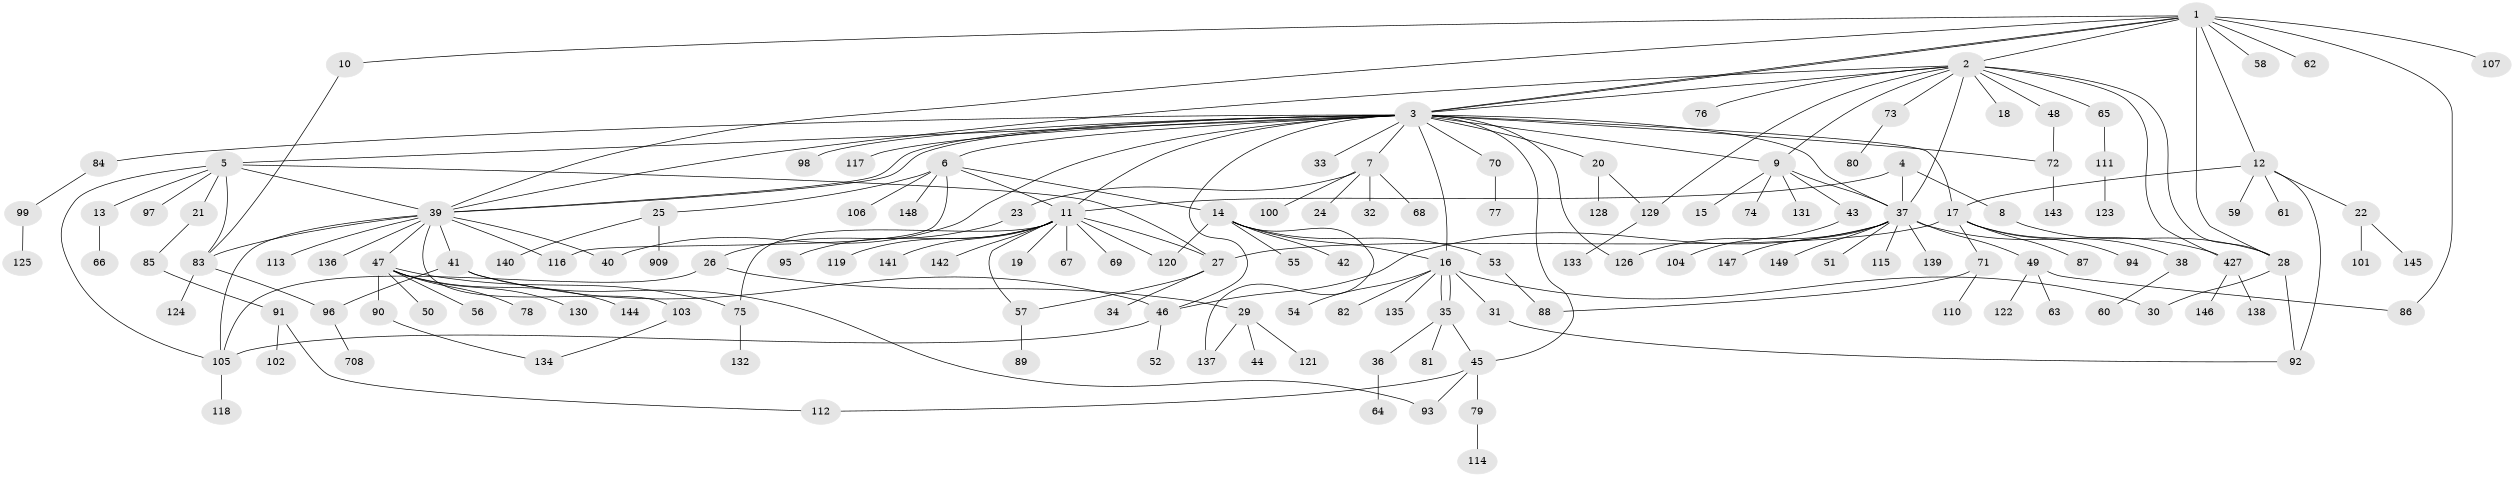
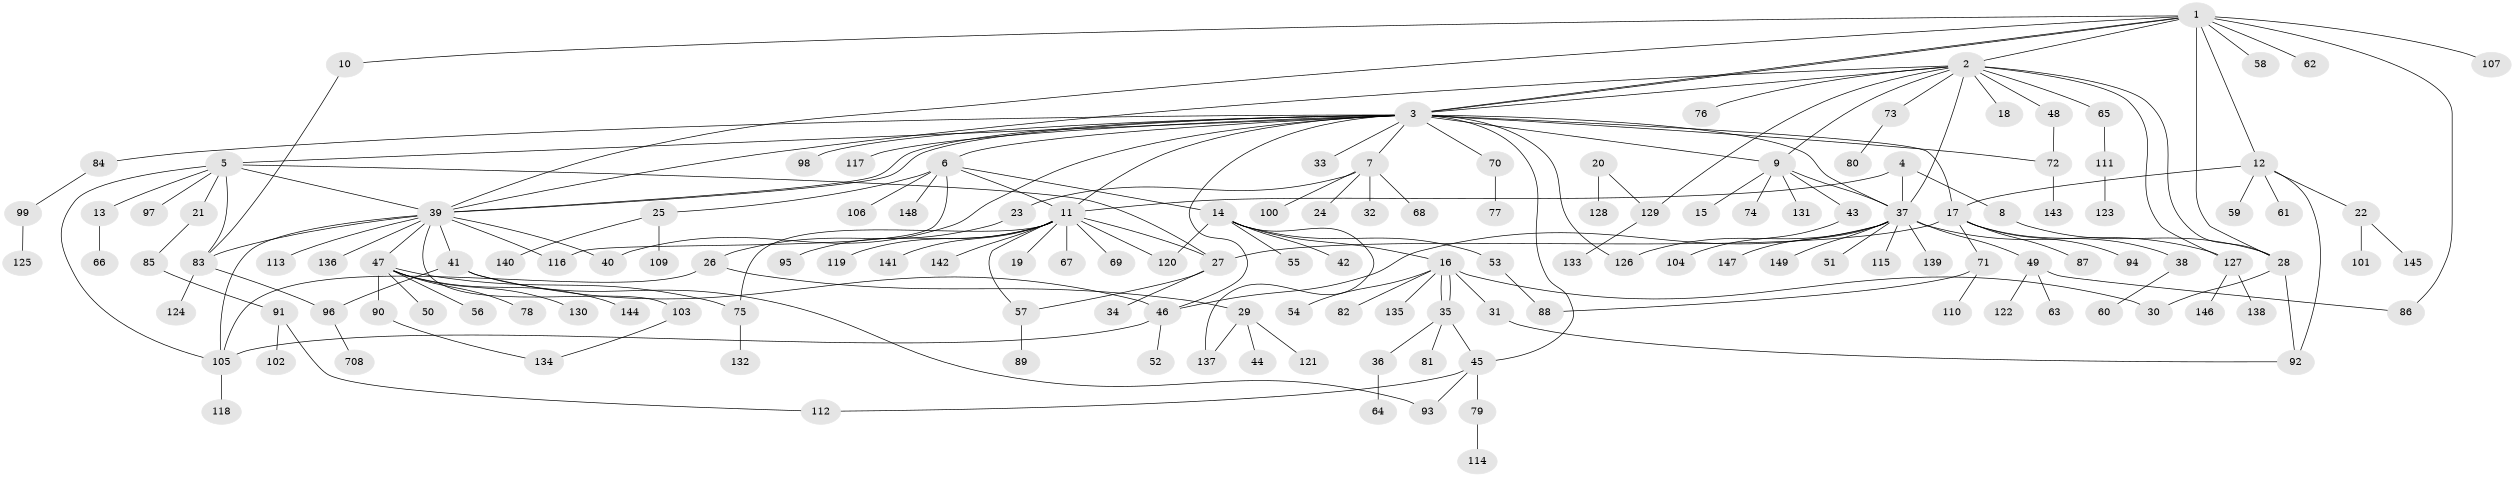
edge "3" -- "20": removed
edge "3" -- "16": removed
node "909": label "909" -> "109"
node "427": label "427" -> "127"
